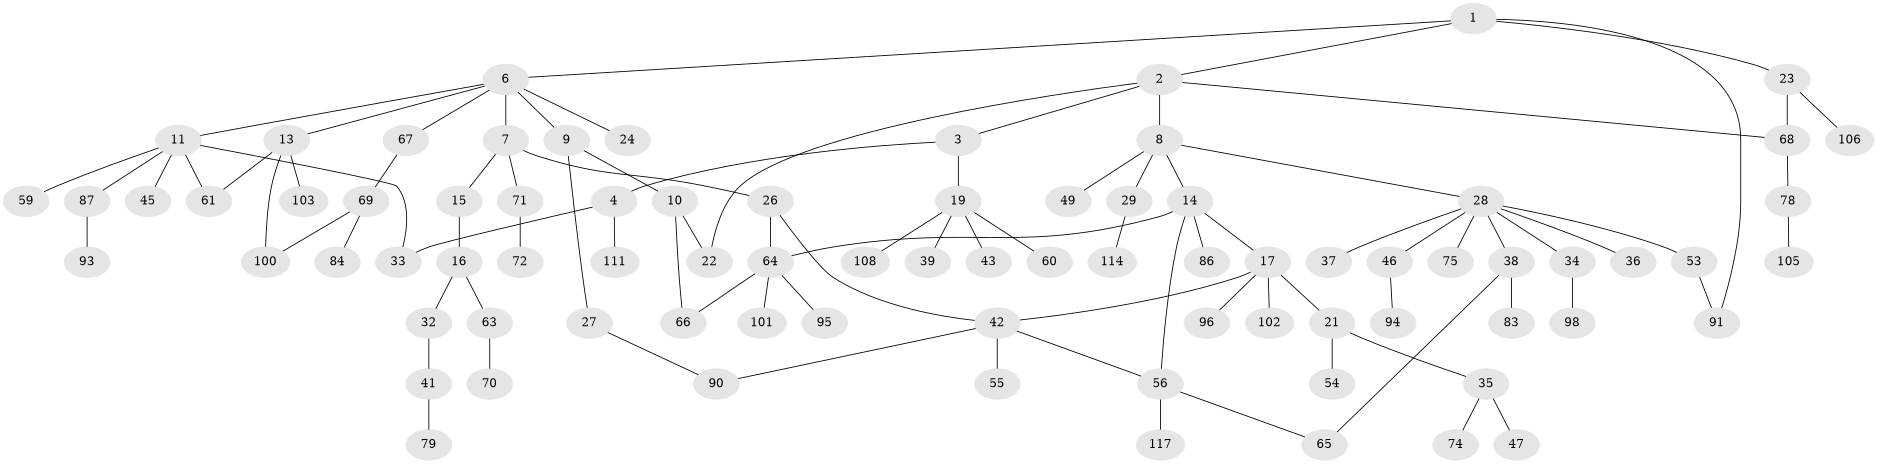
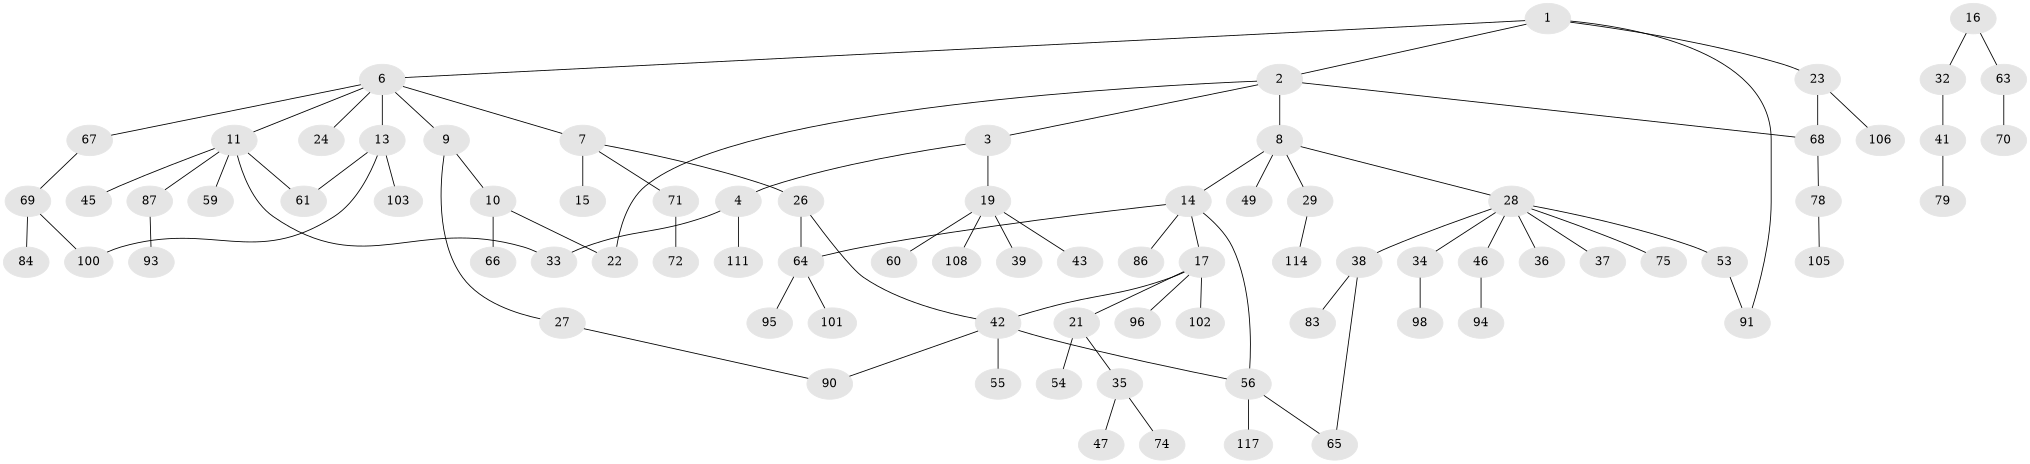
edge "15" -- "16": removed
edge "64" -- "66": removed
